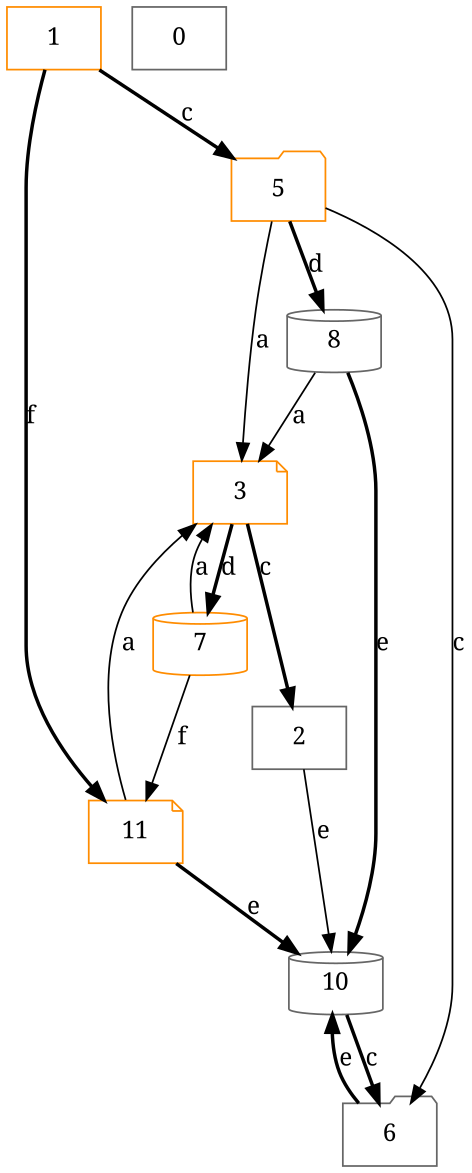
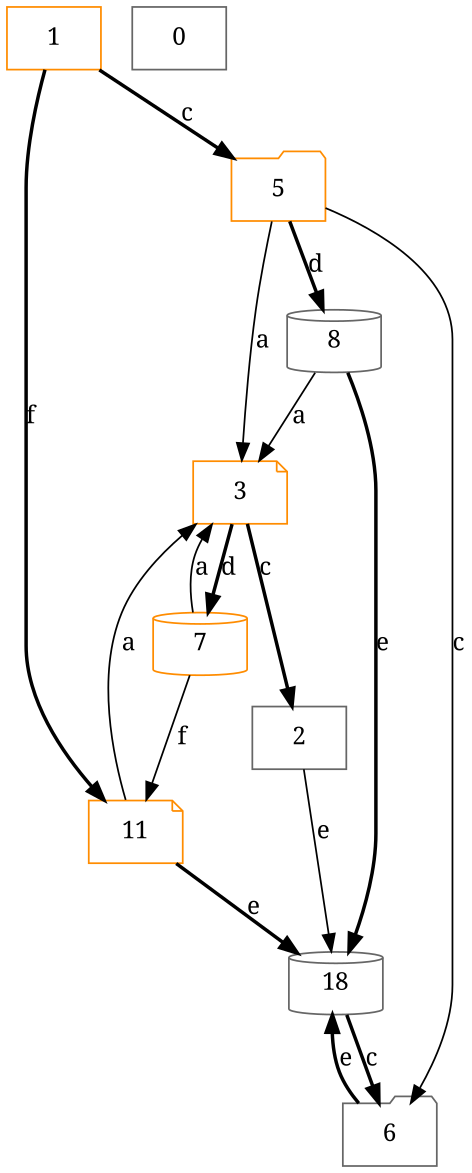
node "10": label "10" -> "18"
